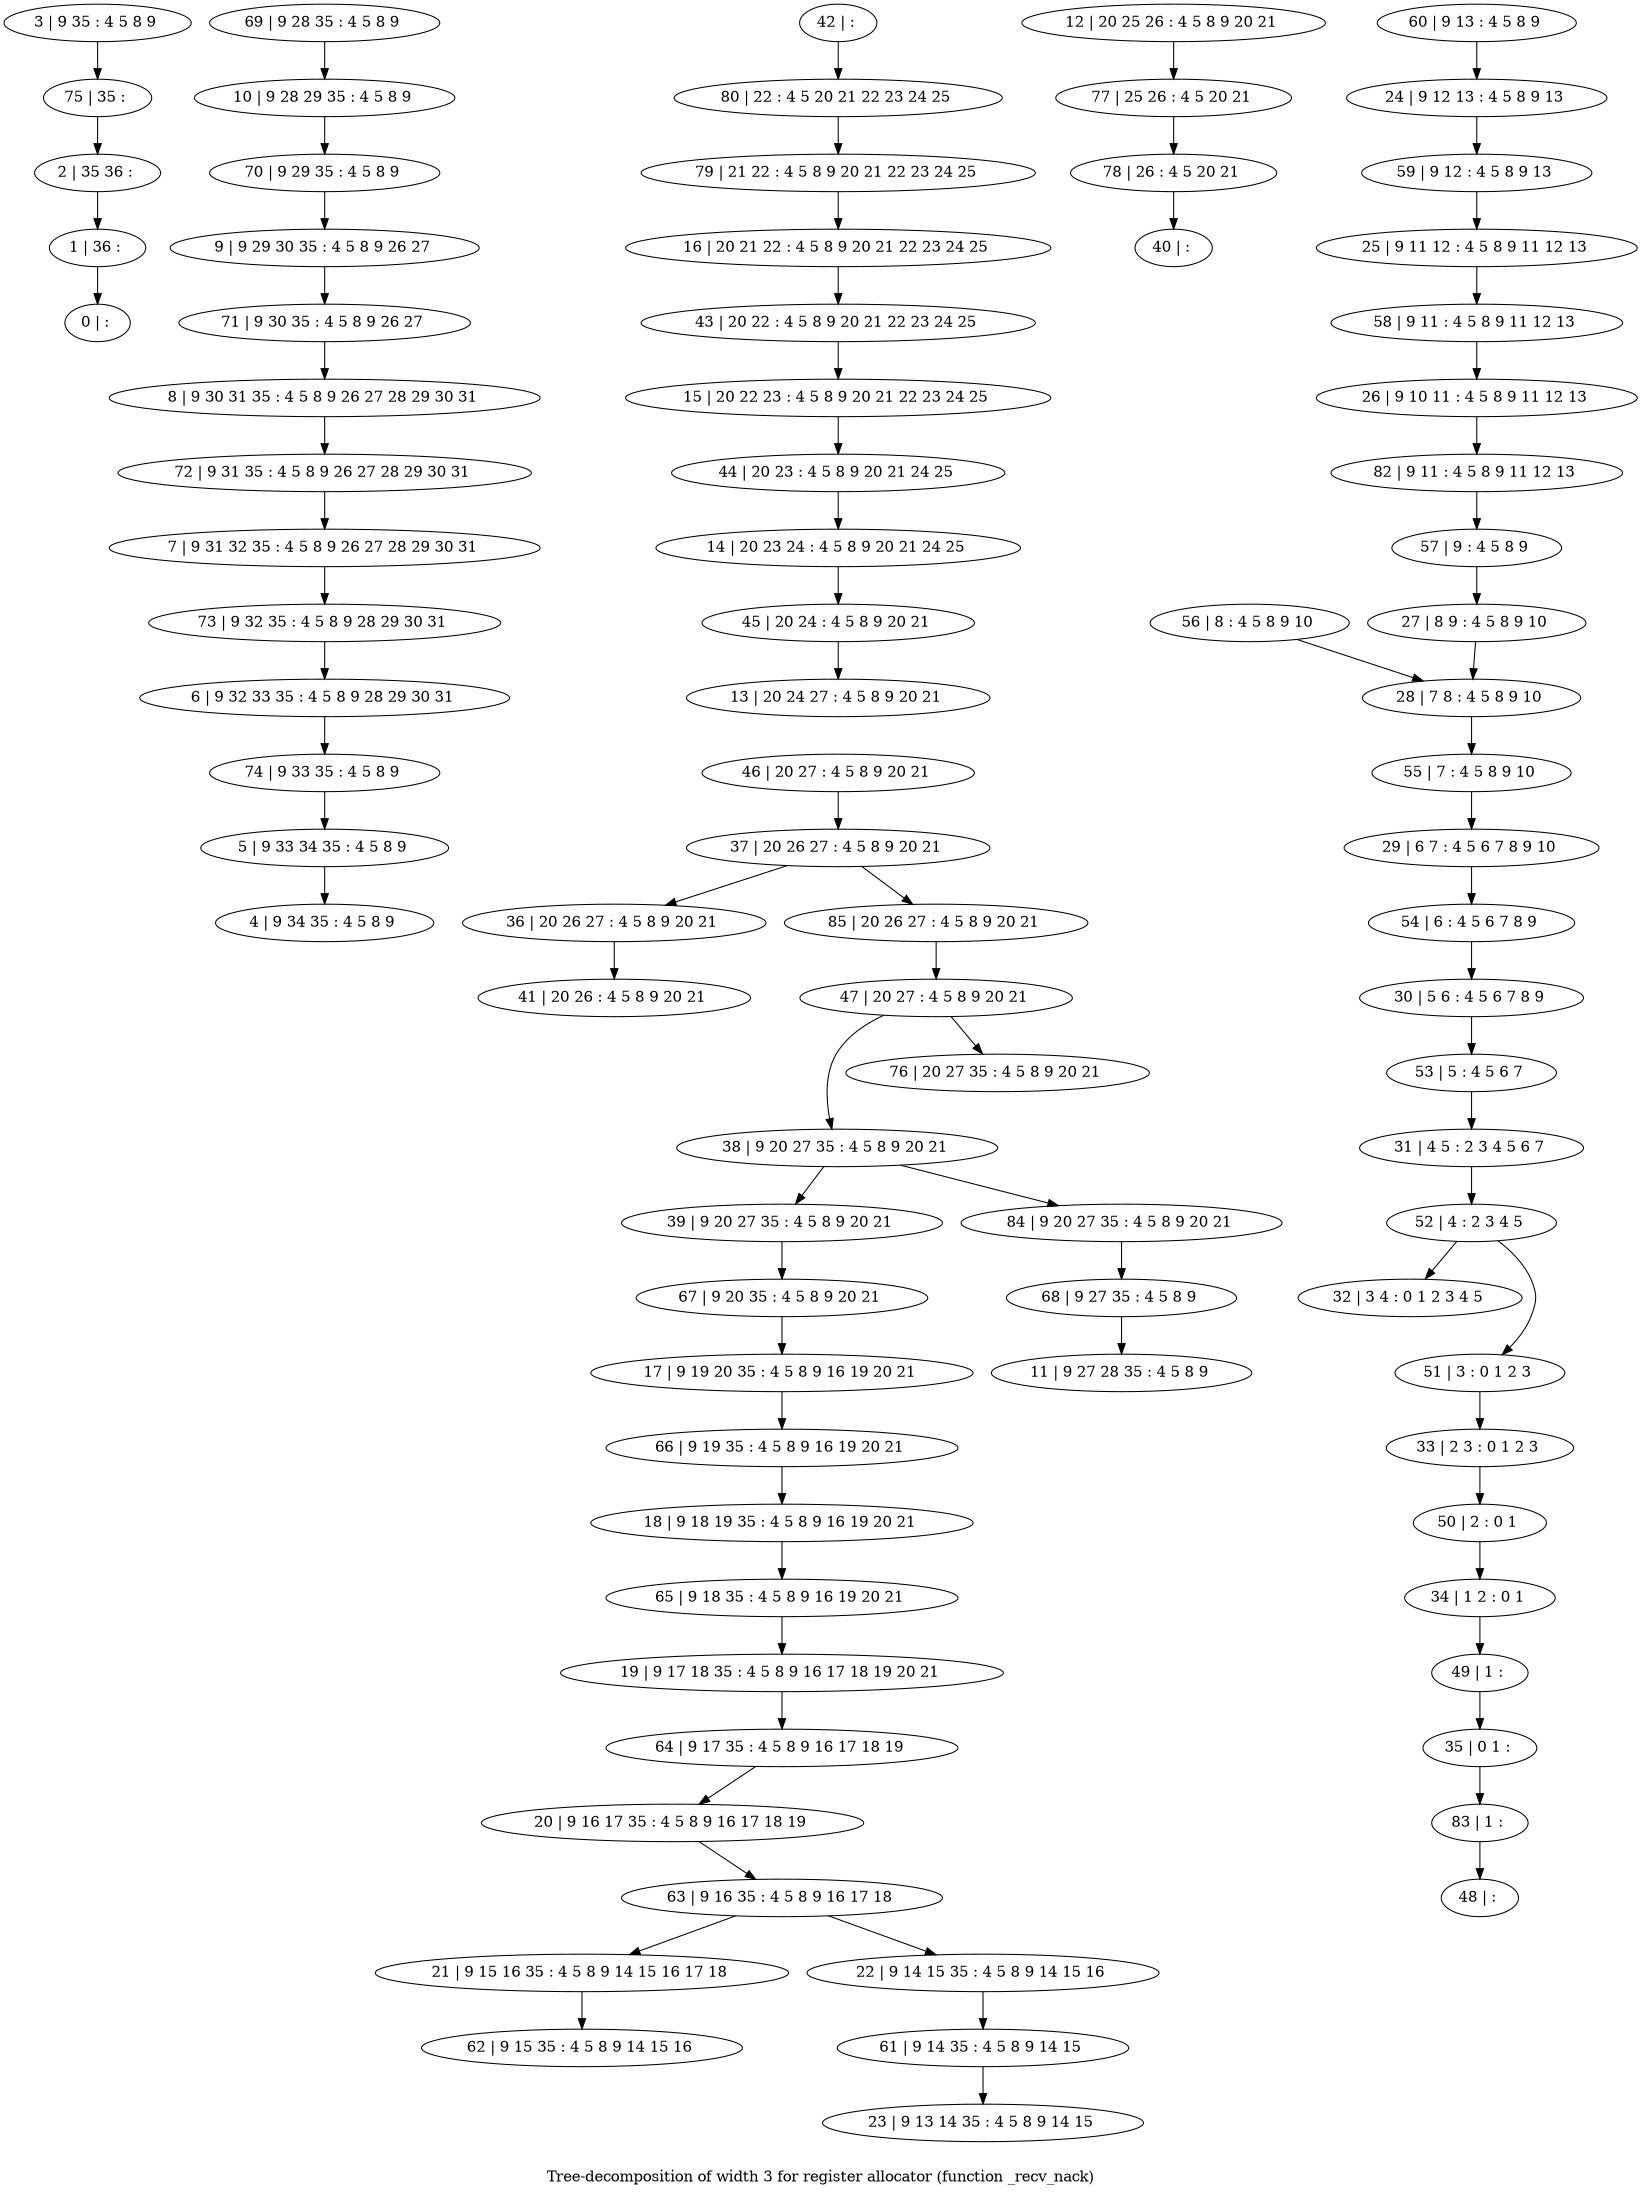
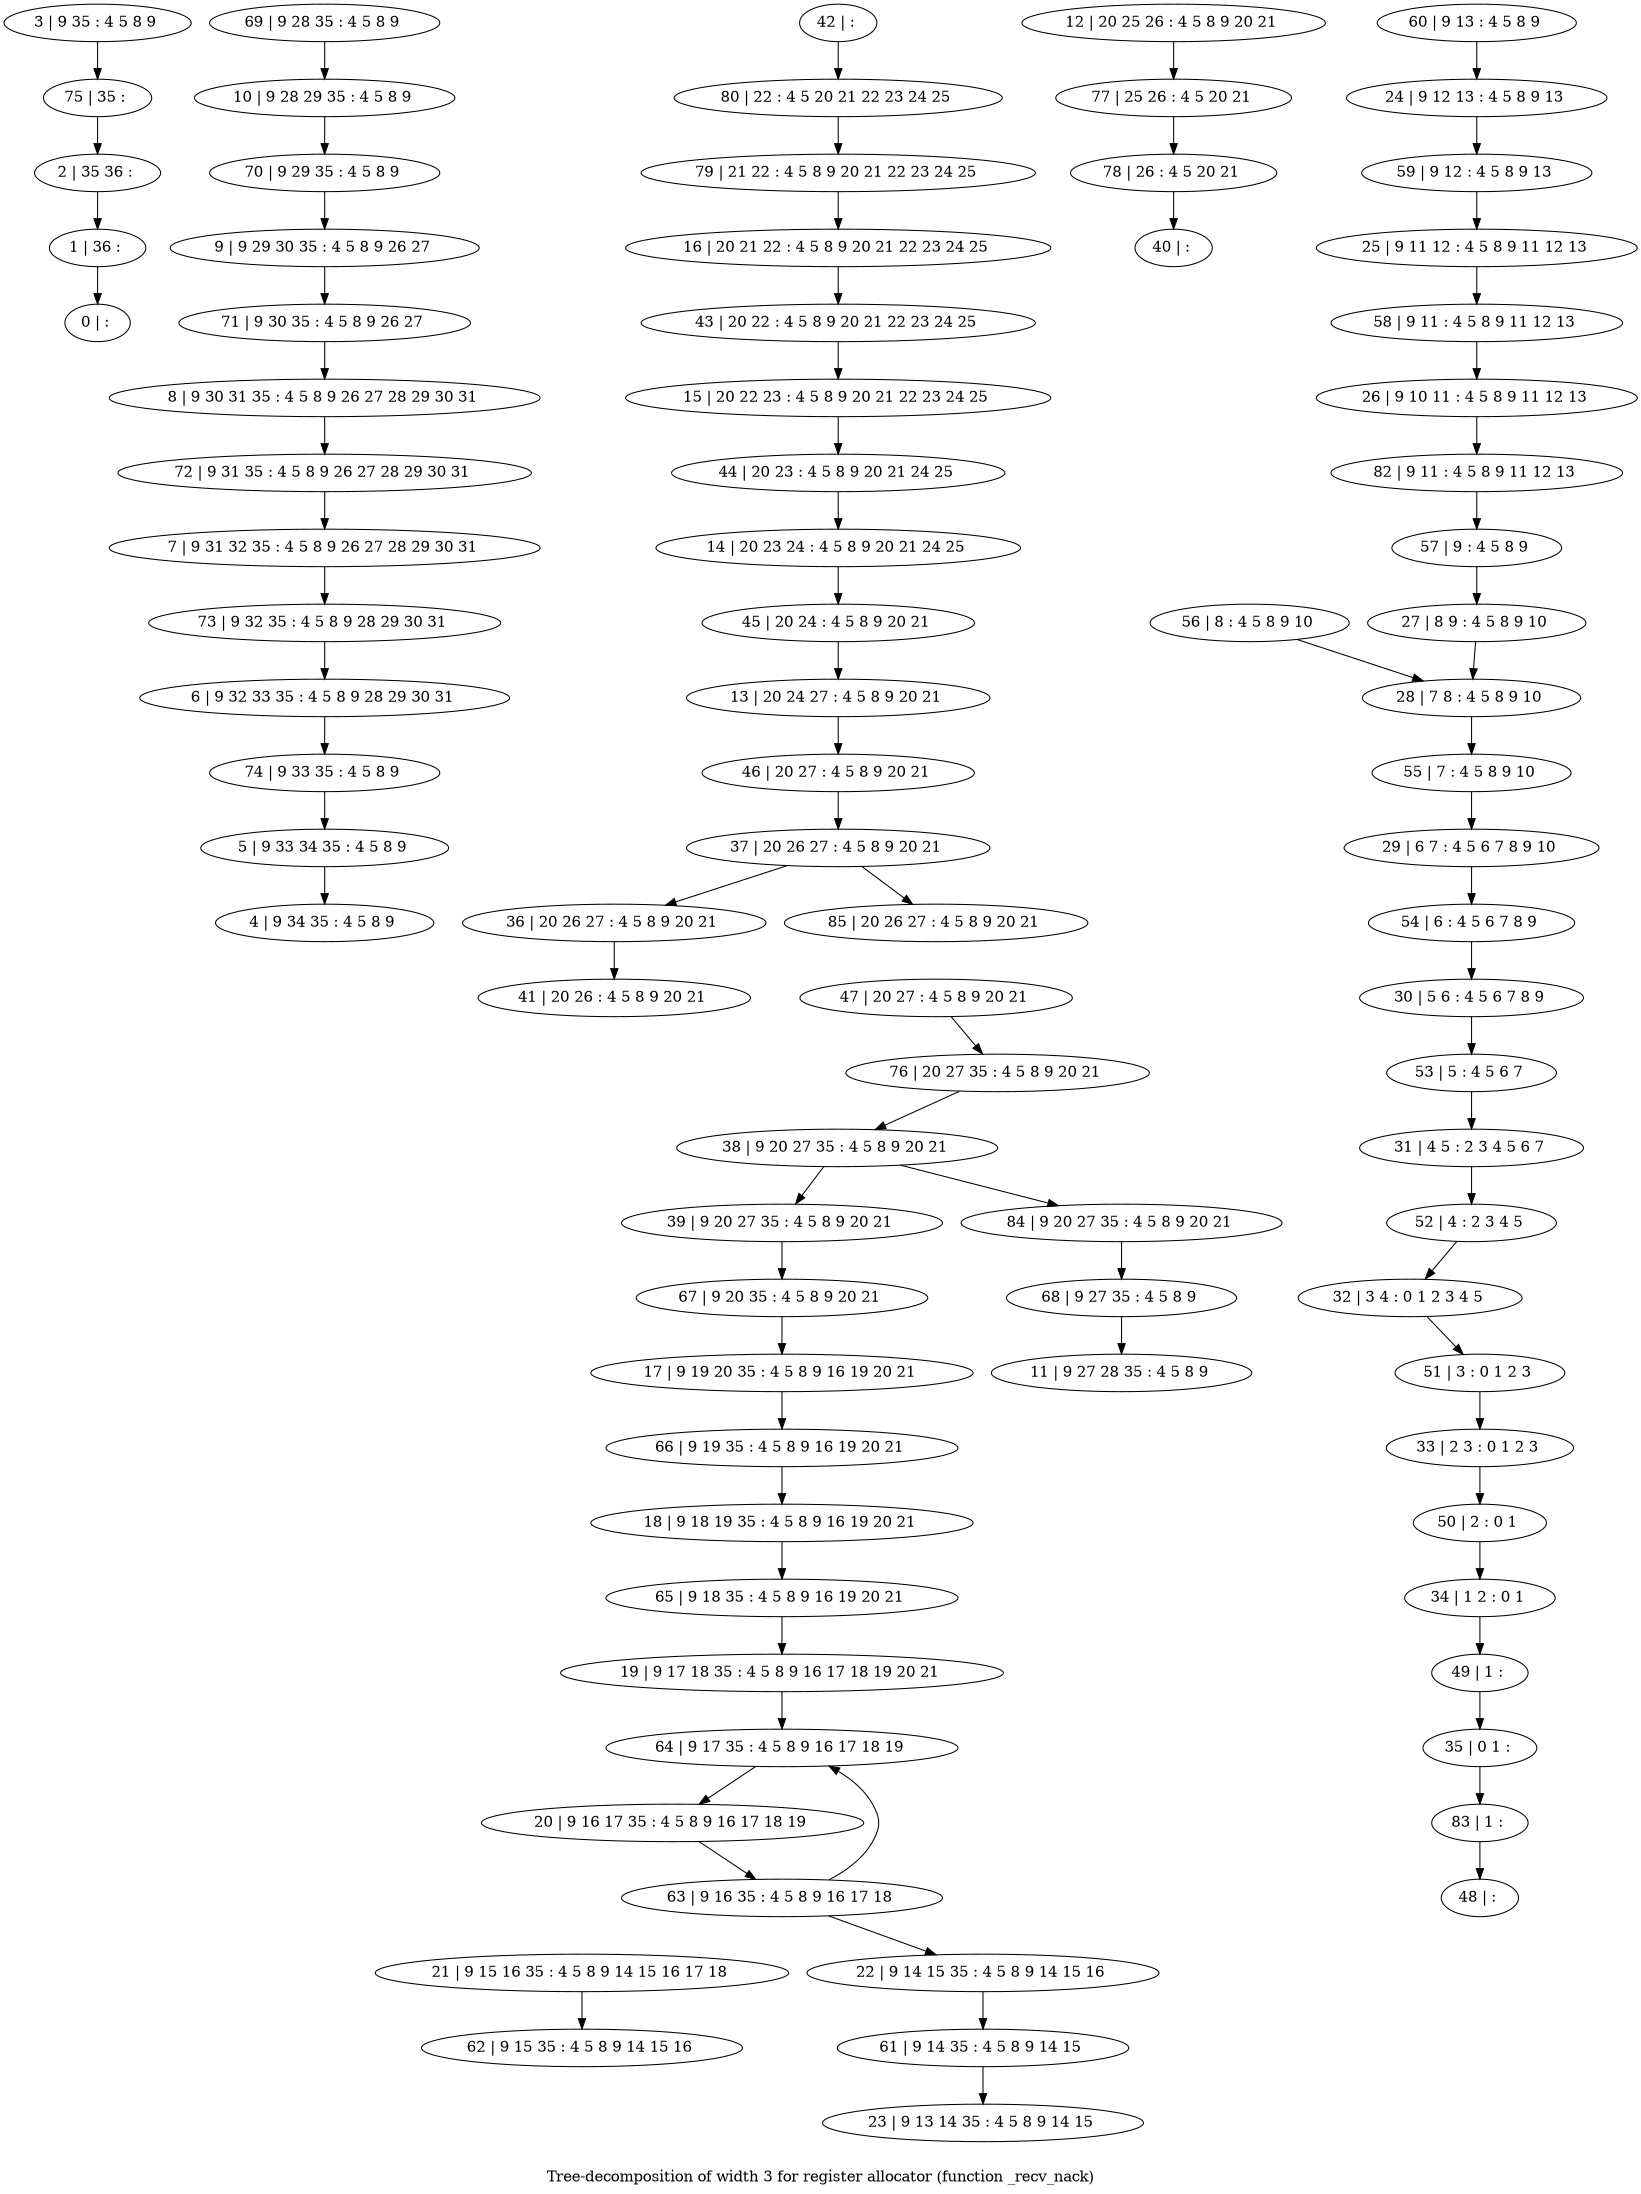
edge "13 | 20 24 27 : 4 5 8 9 20 21" -> "46 | 20 27 : 4 5 8 9 20 21": added
edge "85 | 20 26 27 : 4 5 8 9 20 21" -> "47 | 20 27 : 4 5 8 9 20 21": removed
edge "47 | 20 27 : 4 5 8 9 20 21" -> "38 | 9 20 27 35 : 4 5 8 9 20 21": now "76 | 20 27 35 : 4 5 8 9 20 21" -> "38 | 9 20 27 35 : 4 5 8 9 20 21"
edge "52 | 4 : 2 3 4 5" -> "51 | 3 : 0 1 2 3": now "32 | 3 4 : 0 1 2 3 4 5" -> "51 | 3 : 0 1 2 3"
edge "63 | 9 16 35 : 4 5 8 9 16 17 18" -> "21 | 9 15 16 35 : 4 5 8 9 14 15 16 17 18": now "63 | 9 16 35 : 4 5 8 9 16 17 18" -> "64 | 9 17 35 : 4 5 8 9 16 17 18 19"
